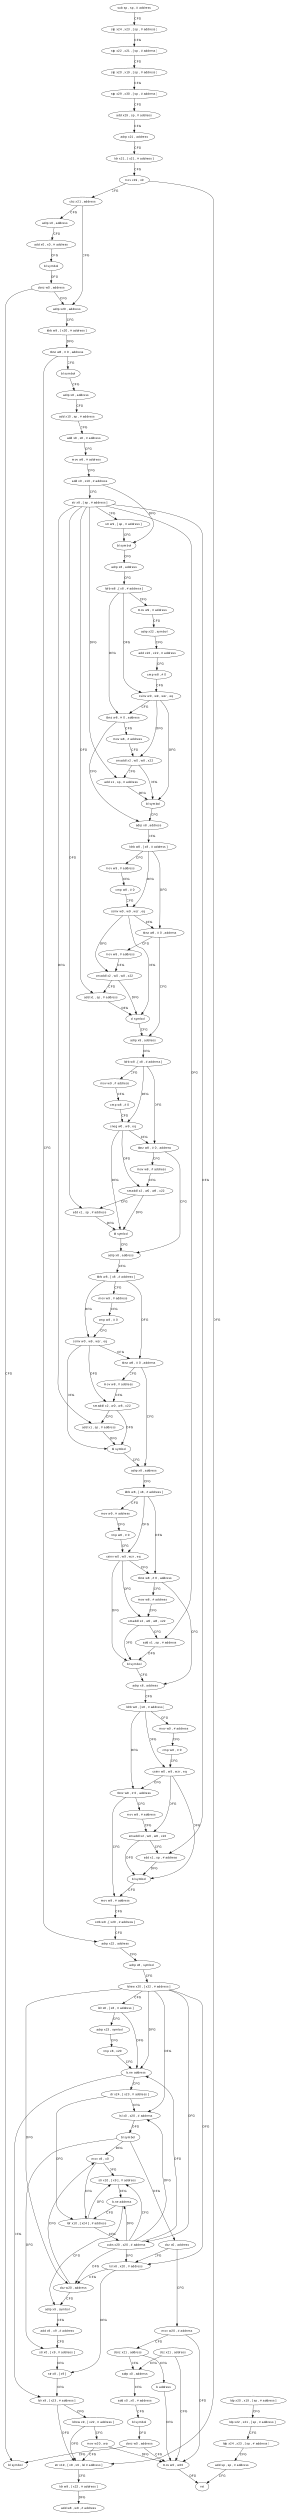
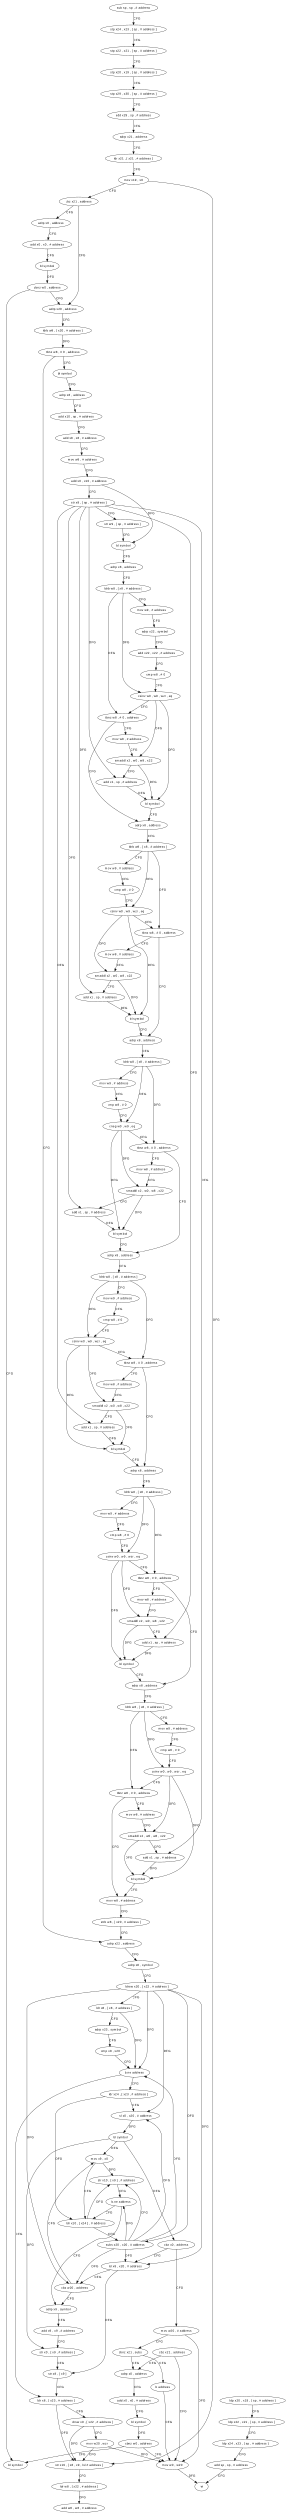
node "cbnz x21 , address": label "cbnz x21 , address" -> "cbnz x21 , subs"
